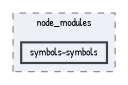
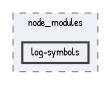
node "symbols-symbols": label "symbols-symbols" -> "log-symbols"
